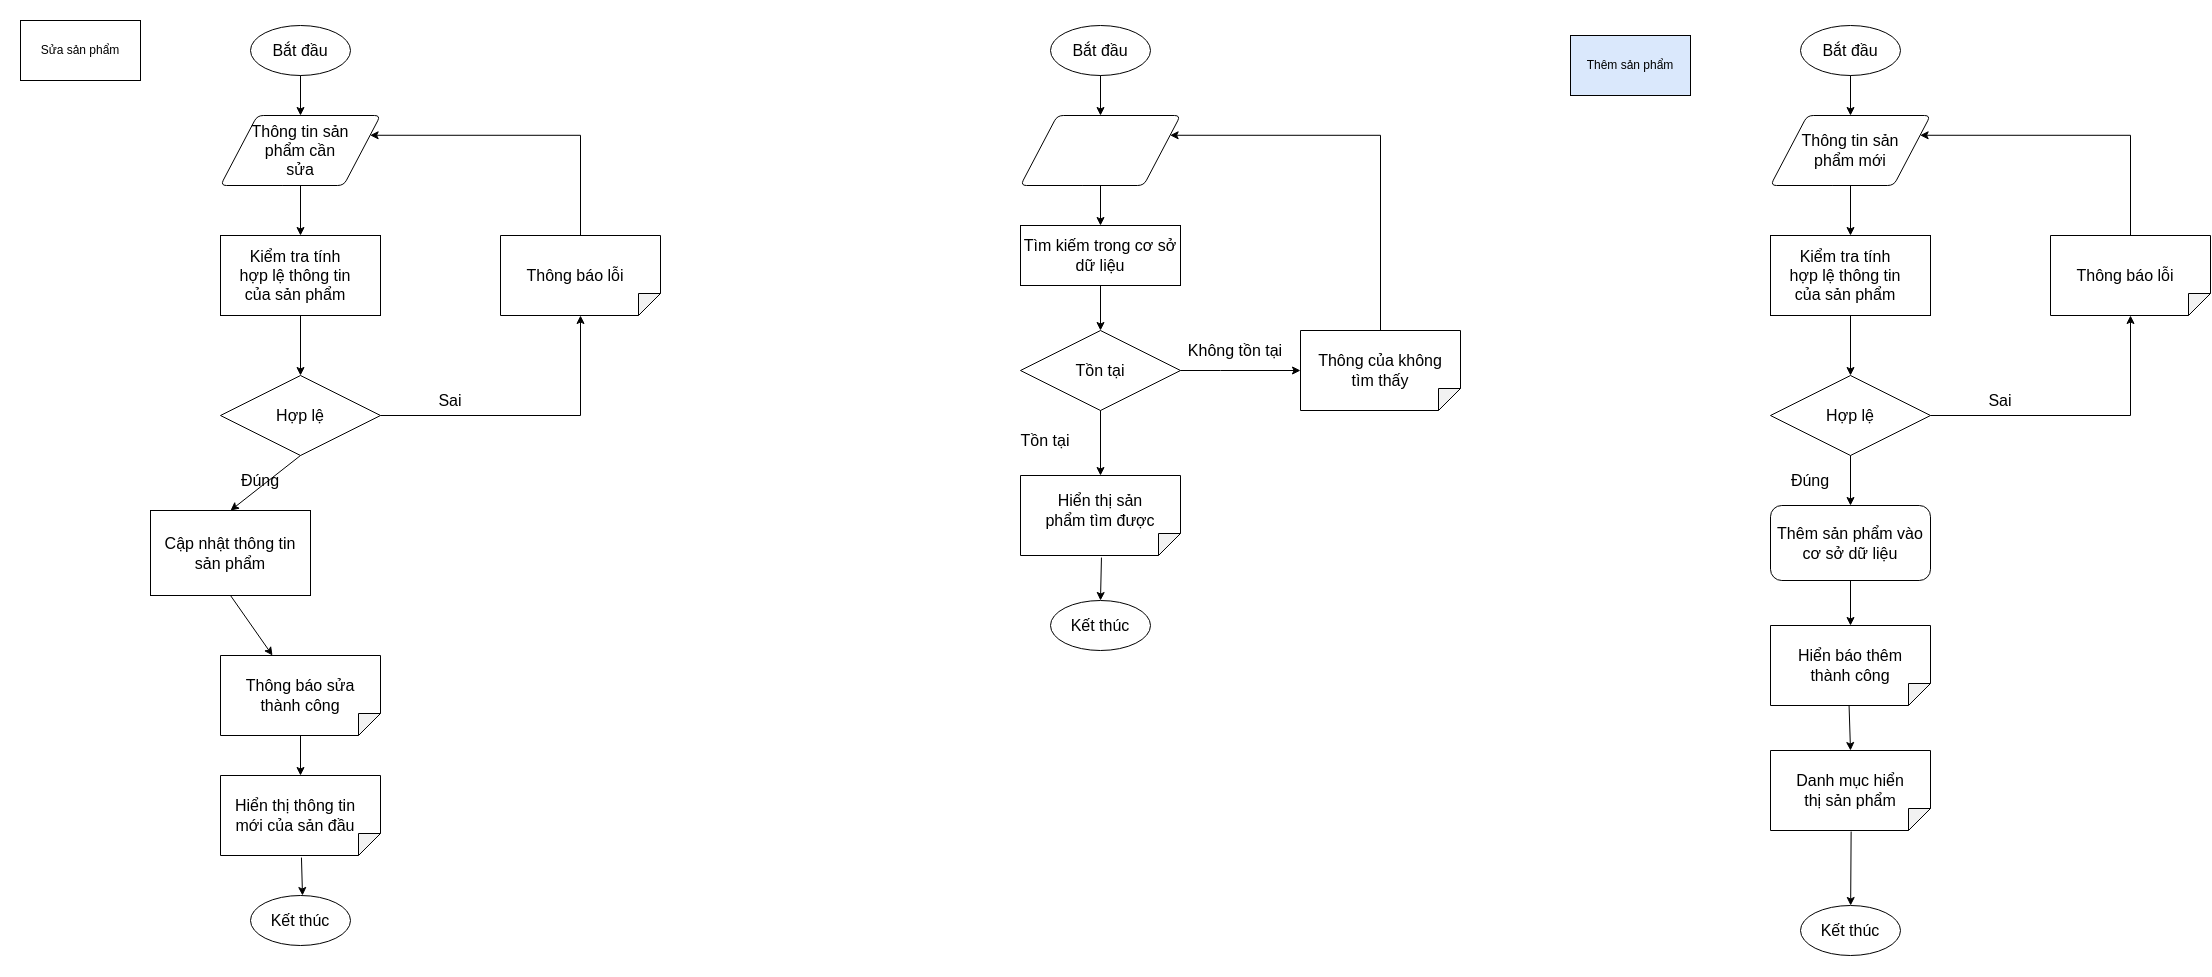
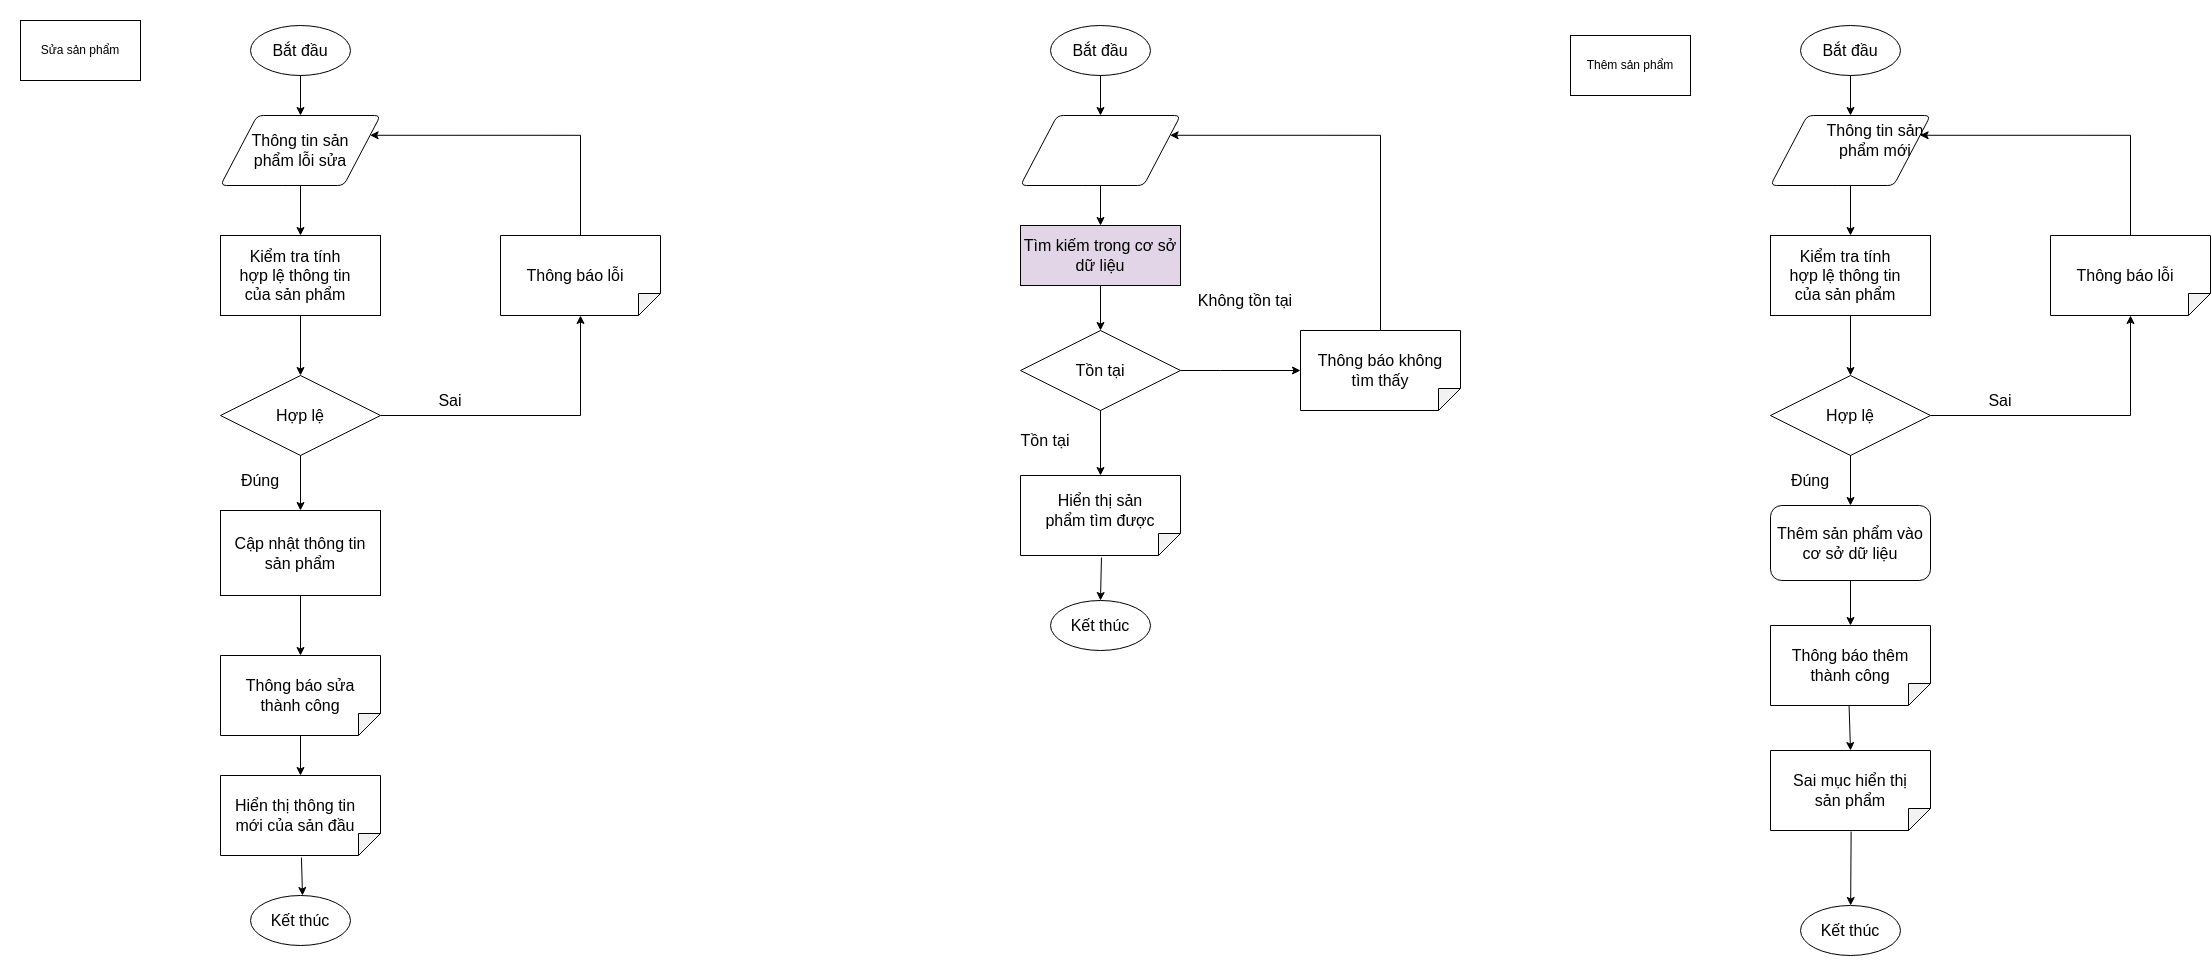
node "Thêm sản phẩm": fillcolor #dae8fc -> #ffffff
node "Thông tin sản phẩm cần sửa": label "Thông tin sản phẩm cần sửa" -> "Thông tin sản phẩm lỗi sửa"
node "Thông tin sản phẩm mới": moved (1851, 151) -> (1876, 141)
node "Tìm kiếm trong cơ sở dữ liệu": fillcolor #ffffff -> #e1d5e7
node "Không tồn tại": moved (1236, 351) -> (1246, 301)
node "Thông của không tìm thấy": label "Thông của không tìm thấy" -> "Thông báo không tìm thấy"
node "Cập nhật thông tin sản phẩm": moved (231, 553) -> (301, 553)
node "Hiển báo thêm thành công": label "Hiển báo thêm thành công" -> "Thông báo thêm thành công"
node "Danh mục hiển thị sản phẩm": label "Danh mục hiển thị sản phẩm" -> "Sai mục hiển thị sản phẩm"
